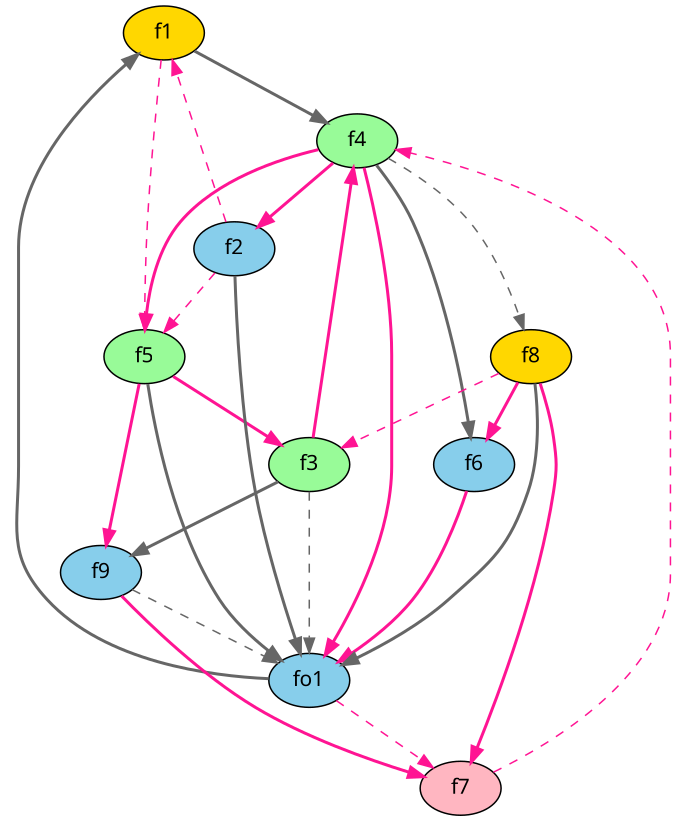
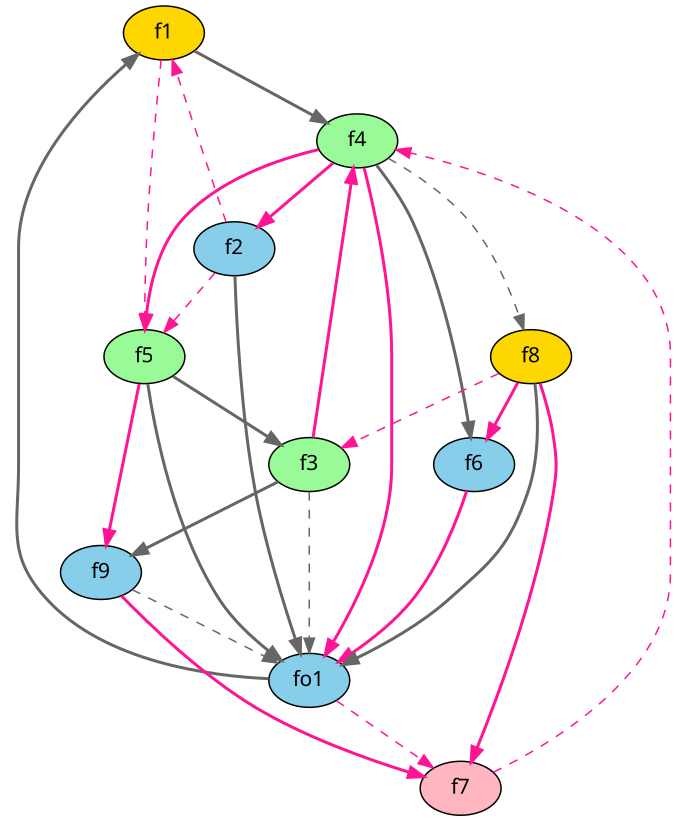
edge "f5" -> "f3": color deeppink -> gray40
